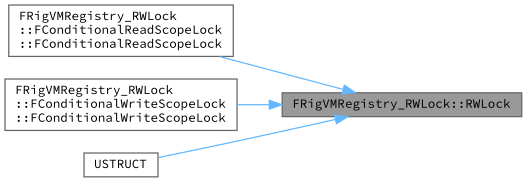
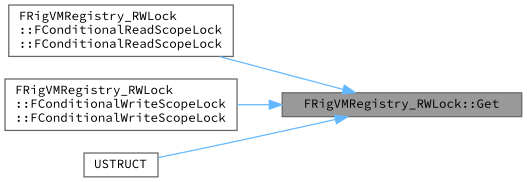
node "FRigVMRegistry_RWLock::RWLock": label "FRigVMRegistry_RWLock::RWLock" -> "FRigVMRegistry_RWLock::Get"
